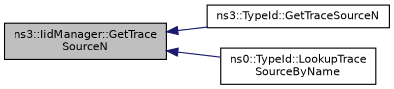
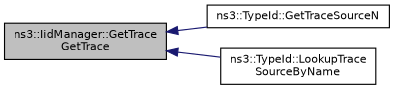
node "ns3::IidManager::GetTrace SourceN": label "ns3::IidManager::GetTrace SourceN" -> "ns3::IidManager::GetTrace GetTrace"
node "ns0::TypeId::LookupTrace SourceByName": label "ns0::TypeId::LookupTrace SourceByName" -> "ns3::TypeId::LookupTrace SourceByName"
